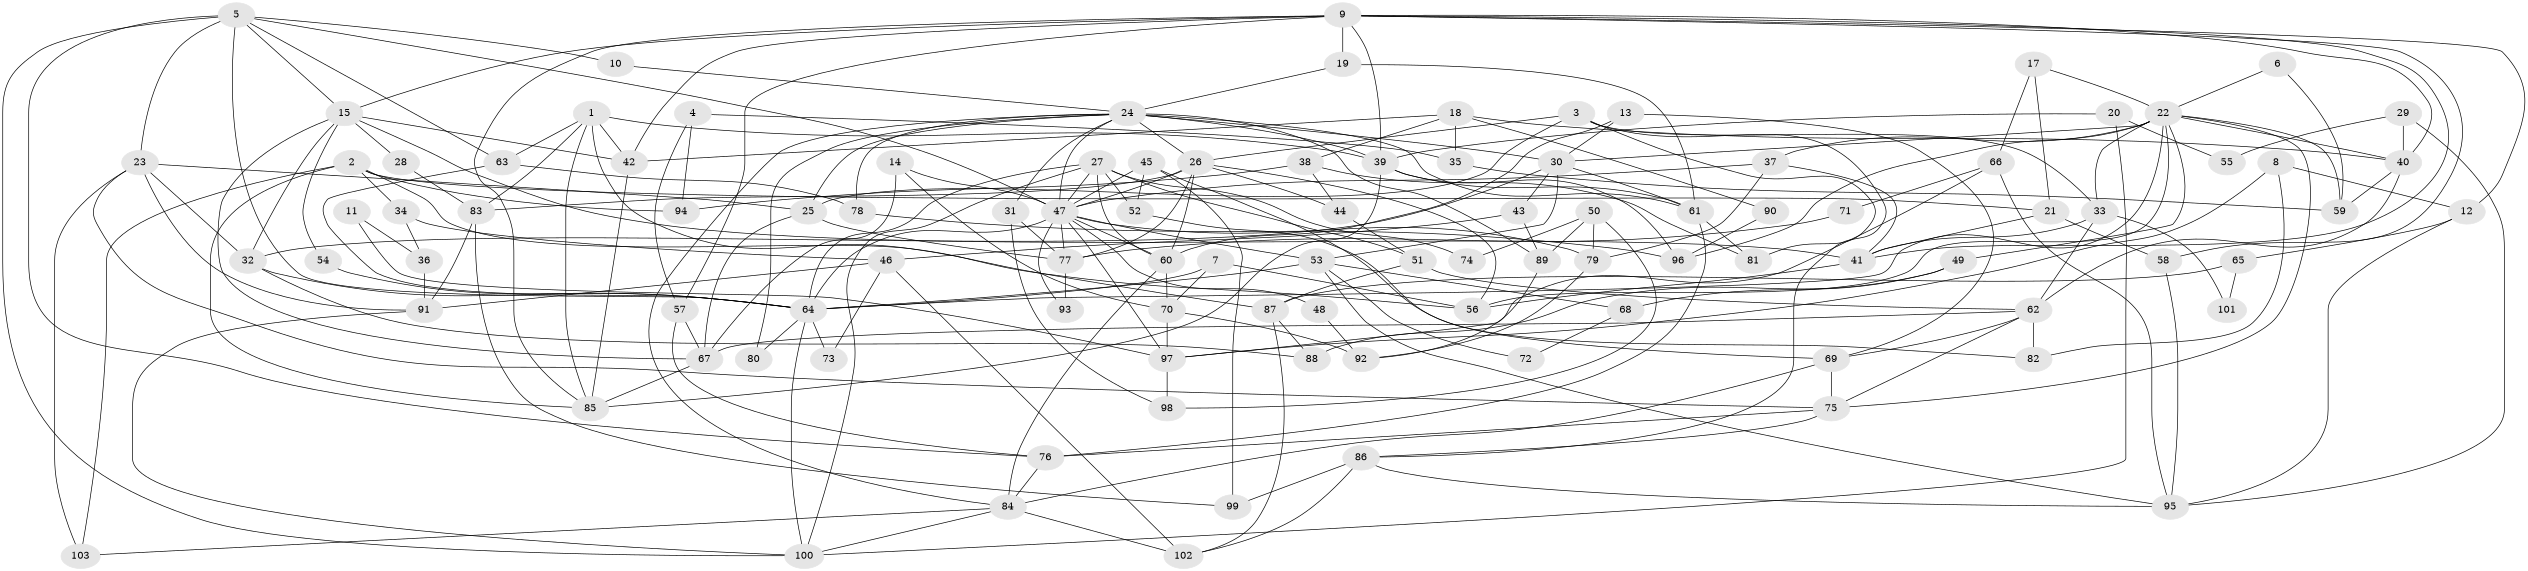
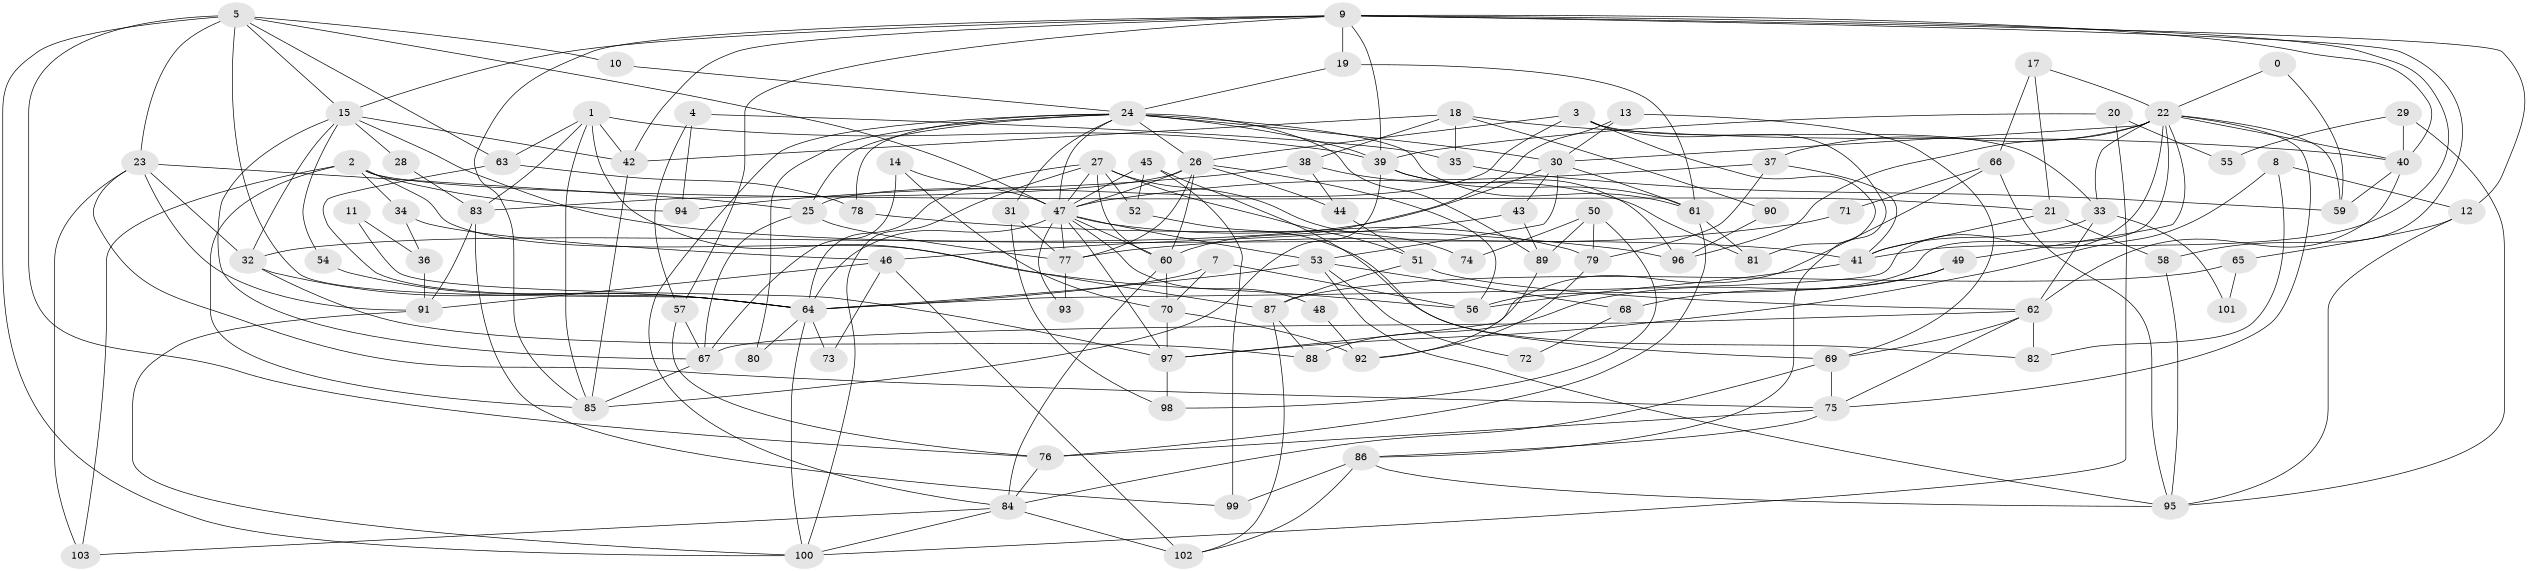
node "6": label "6" -> "0"
